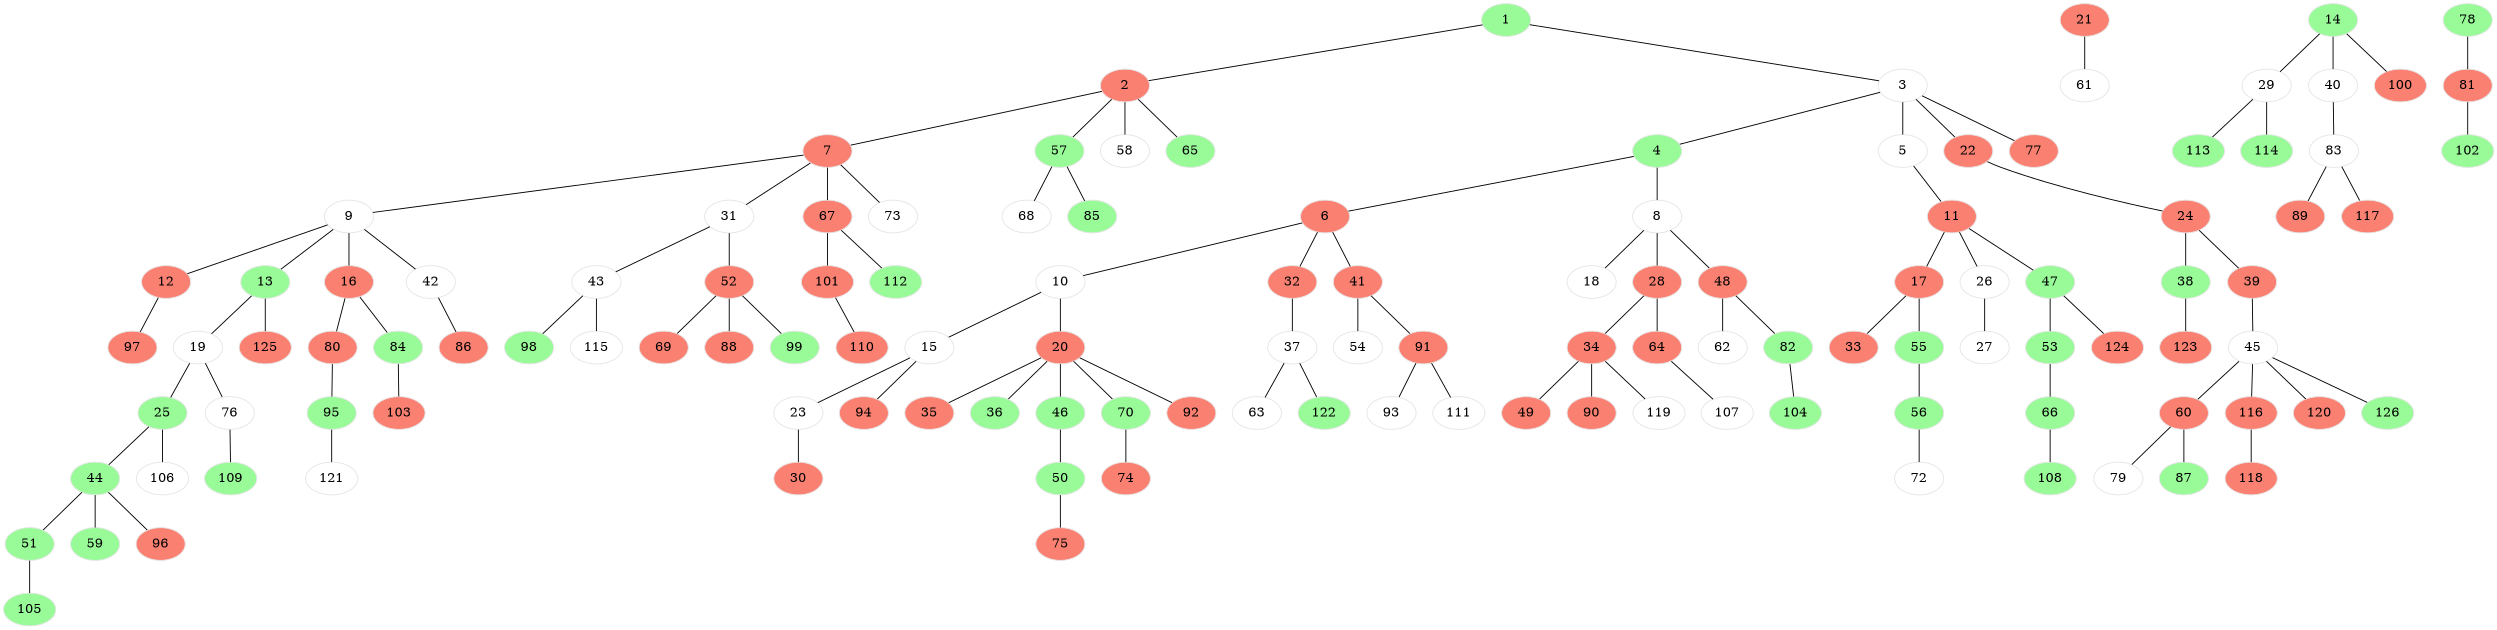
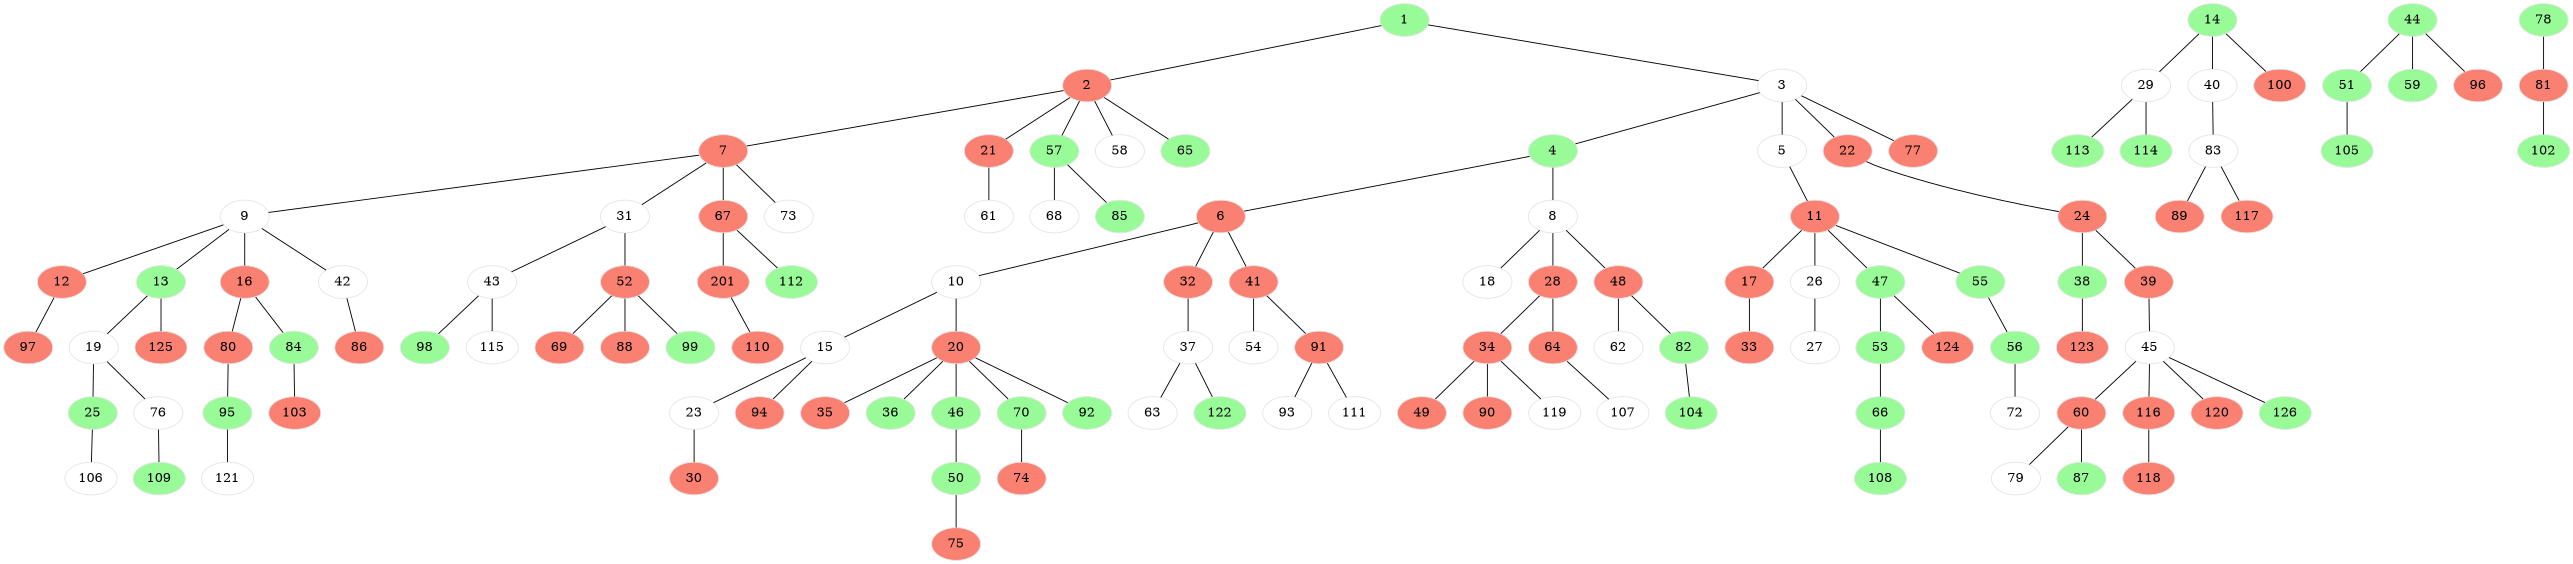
edge "2" -- "21": added
node "101": label "101" -> "201"
edge "17" -- "55": now "11" -- "55"
node "92": fillcolor salmon -> palegreen
edge "25" -- "44": removed
